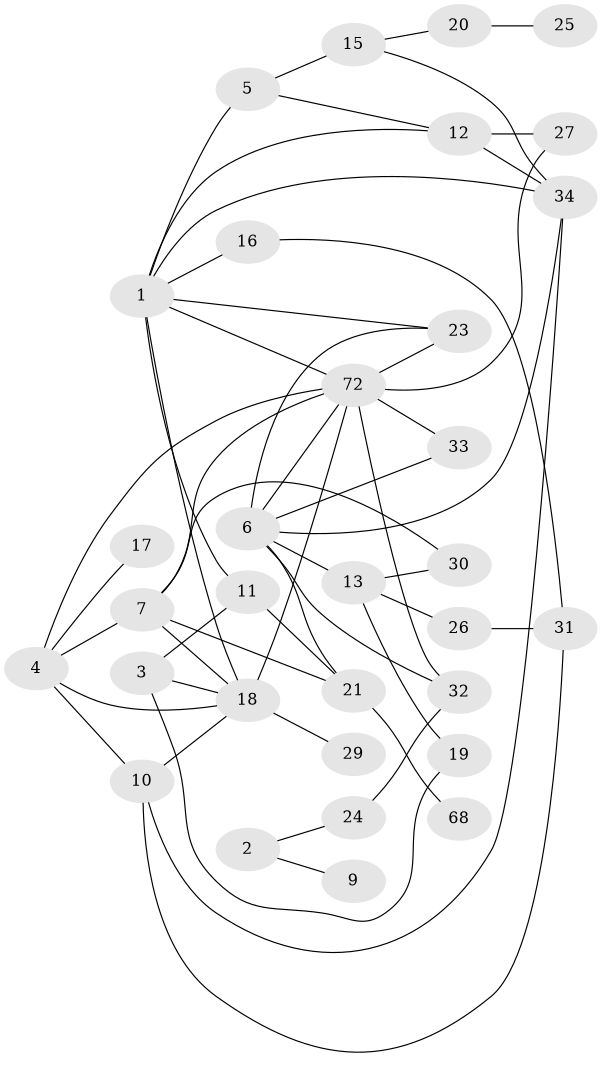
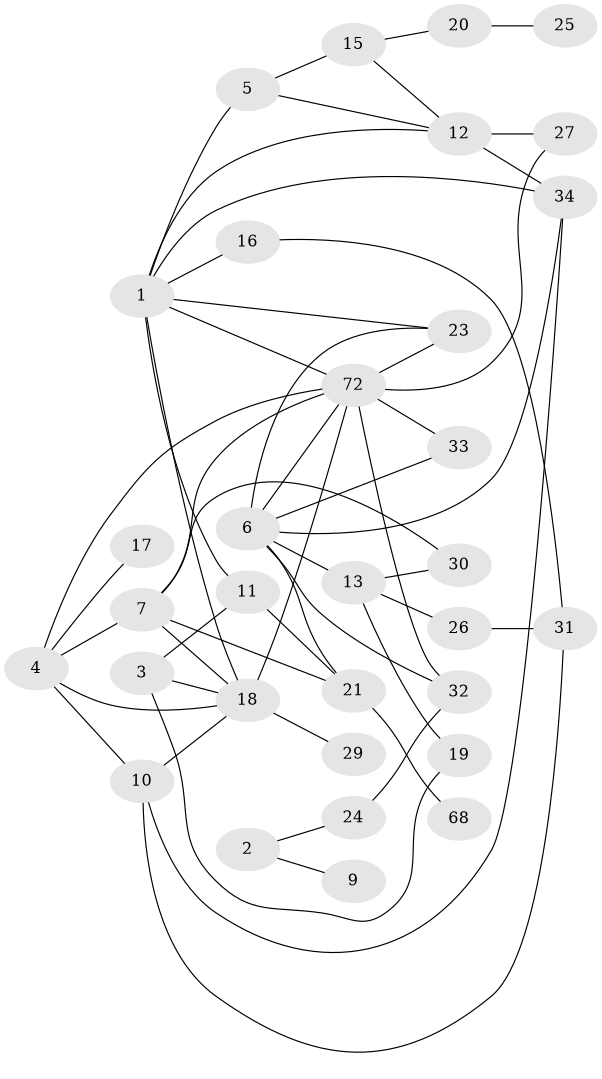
edge "15" -- "34": now "15" -- "12"
